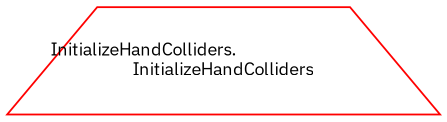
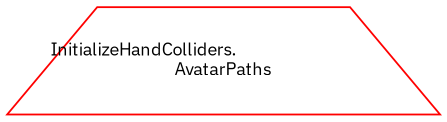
node "InitializeHandColliders. InitializeHandColliders": label "InitializeHandColliders. InitializeHandColliders" -> "InitializeHandColliders. AvatarPaths"
